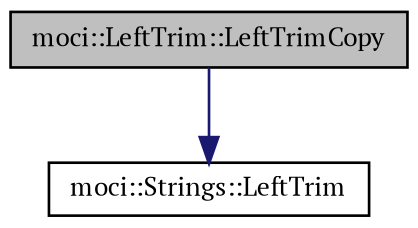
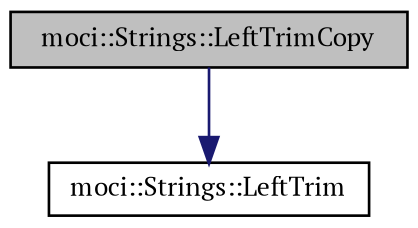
node "moci::LeftTrim::LeftTrimCopy": label "moci::LeftTrim::LeftTrimCopy" -> "moci::Strings::LeftTrimCopy"
